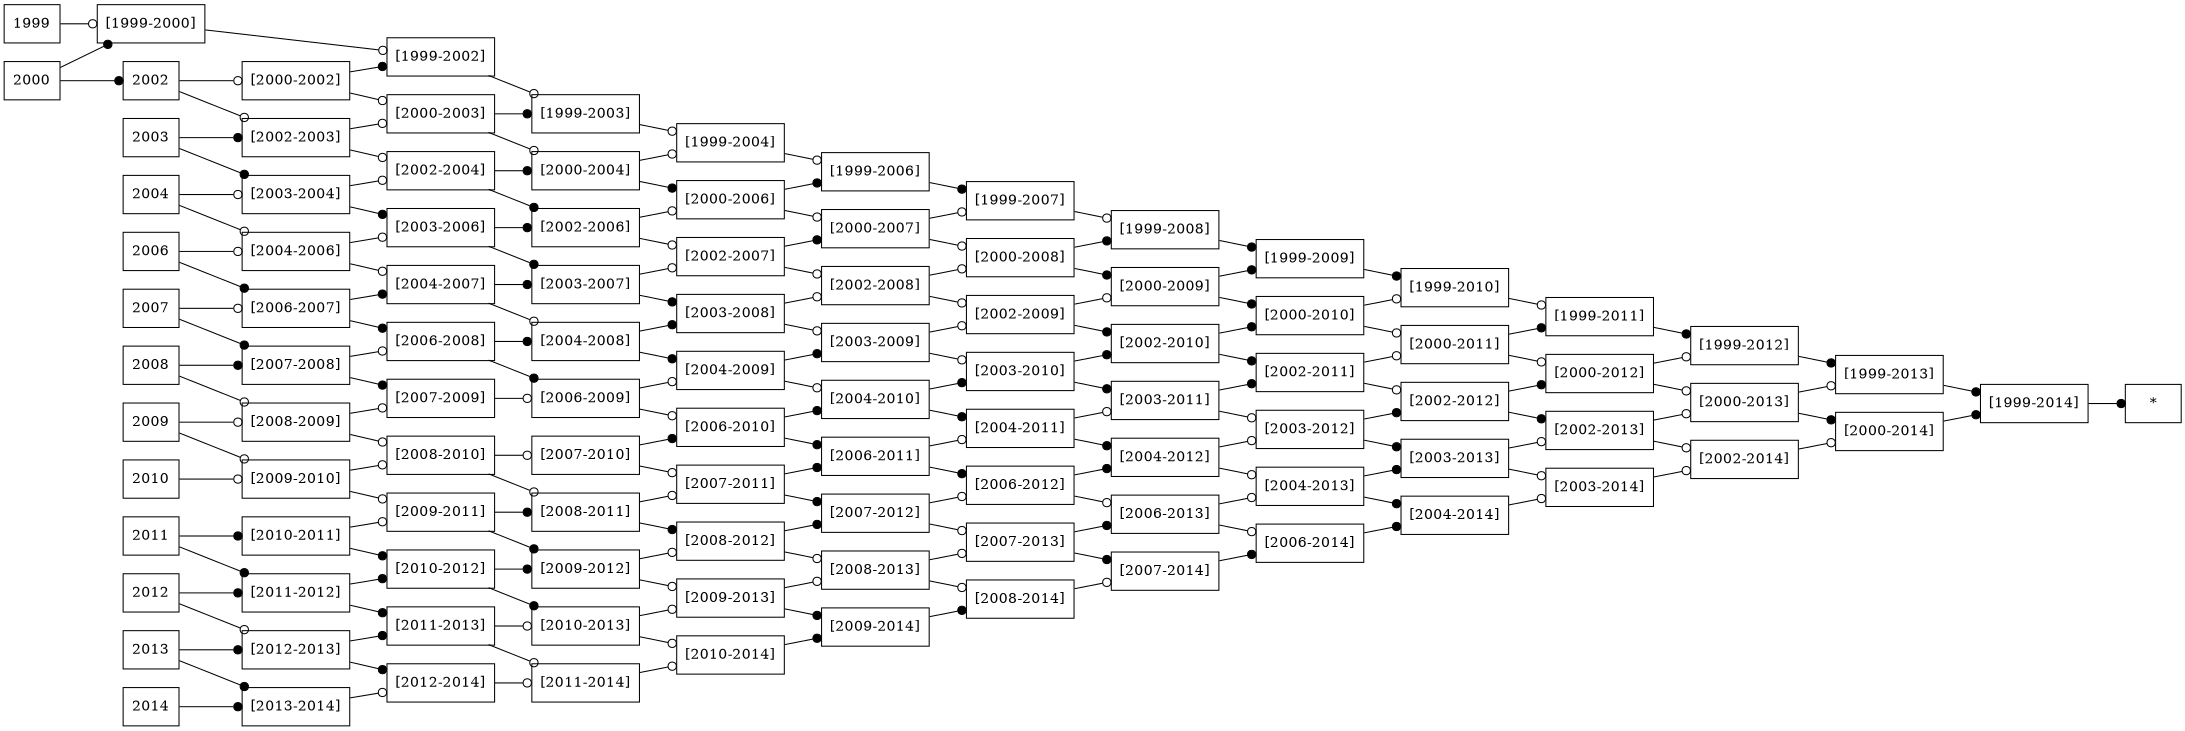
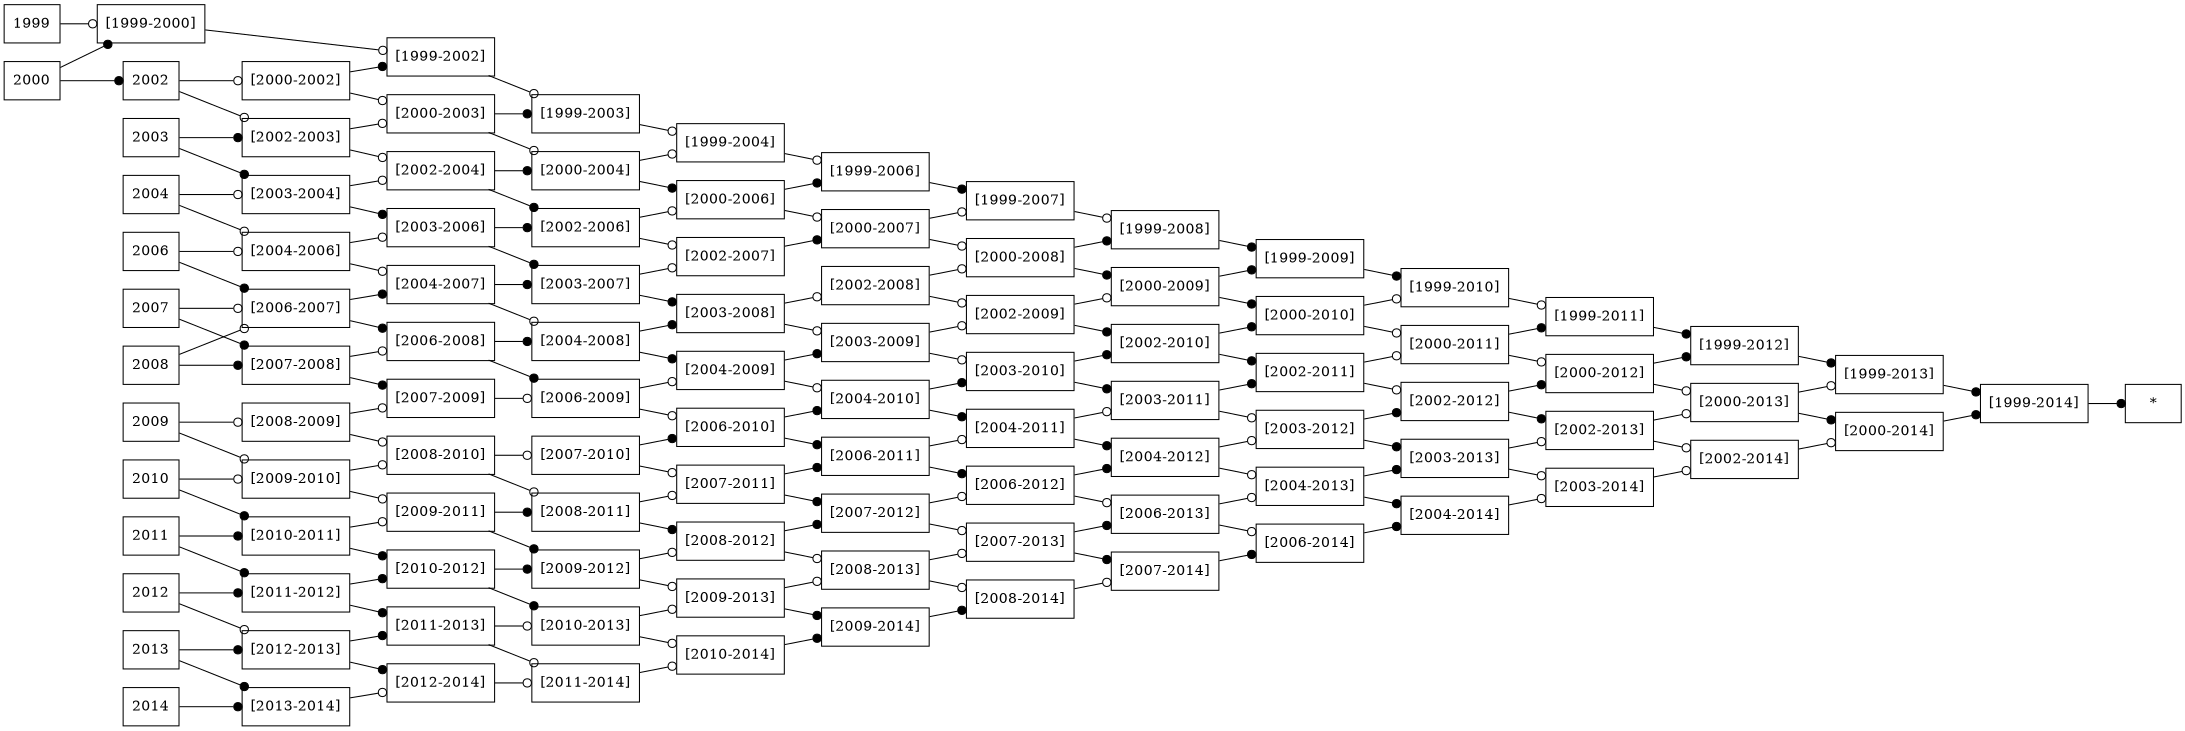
edge "[2002-2007]" -> "[2002-2008]": removed
edge "[2000-2012]" -> "[1999-2012]": arrowhead odot -> dot
edge "2008" -> "[2008-2009]": now "2008" -> "[2006-2007]"
edge "2010" -> "[2010-2011]": added
